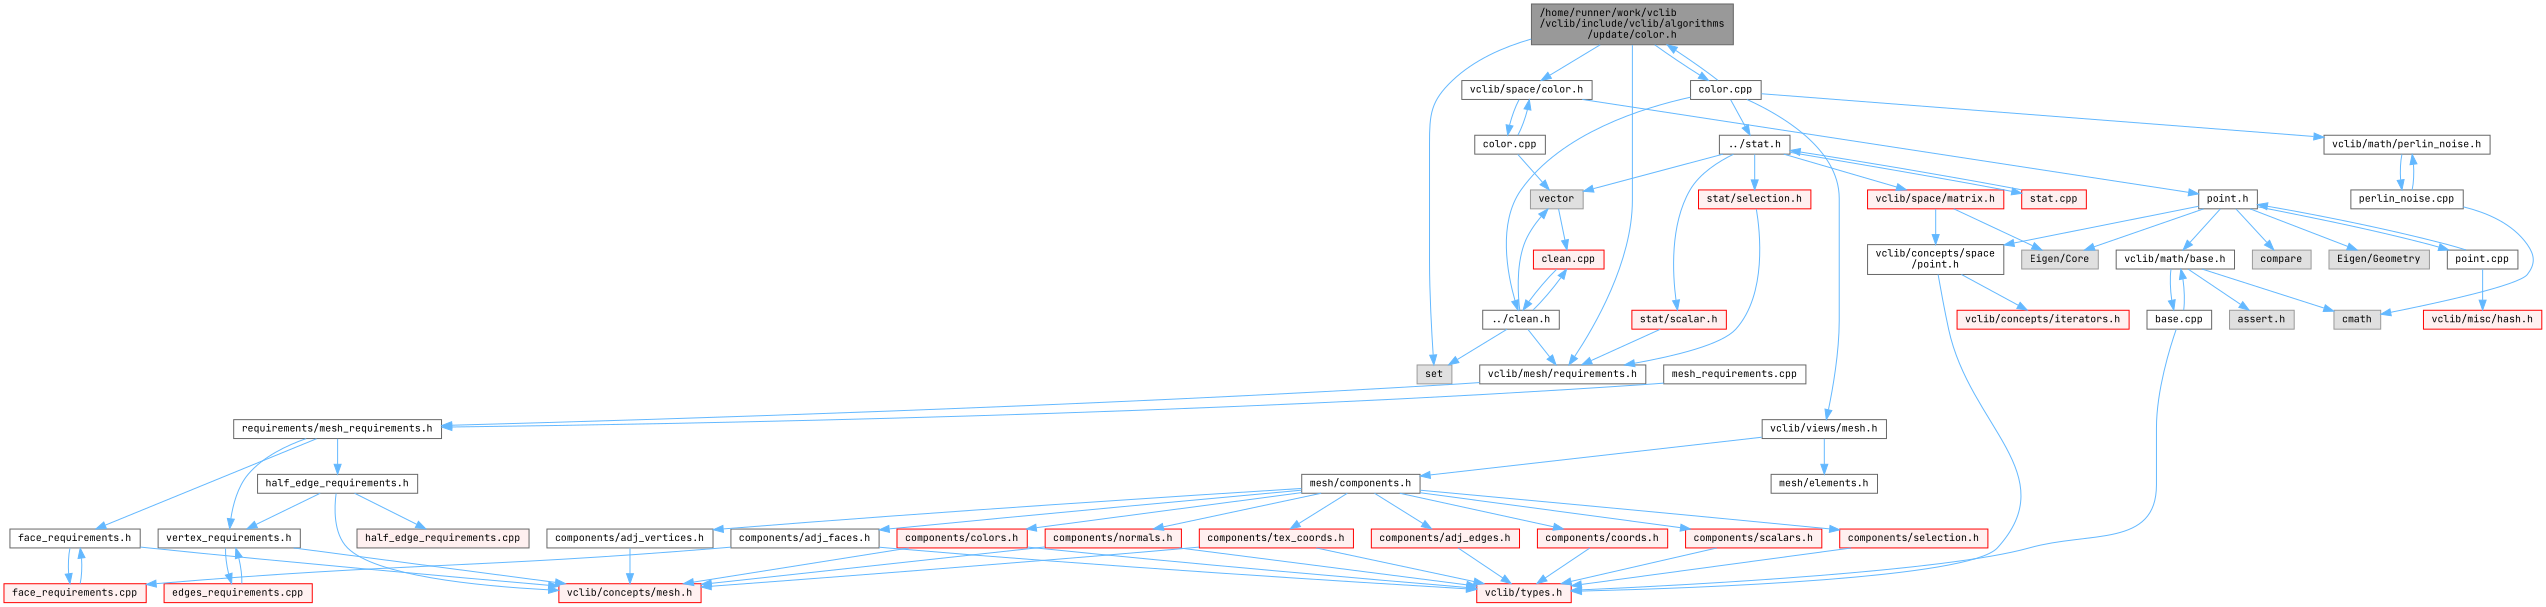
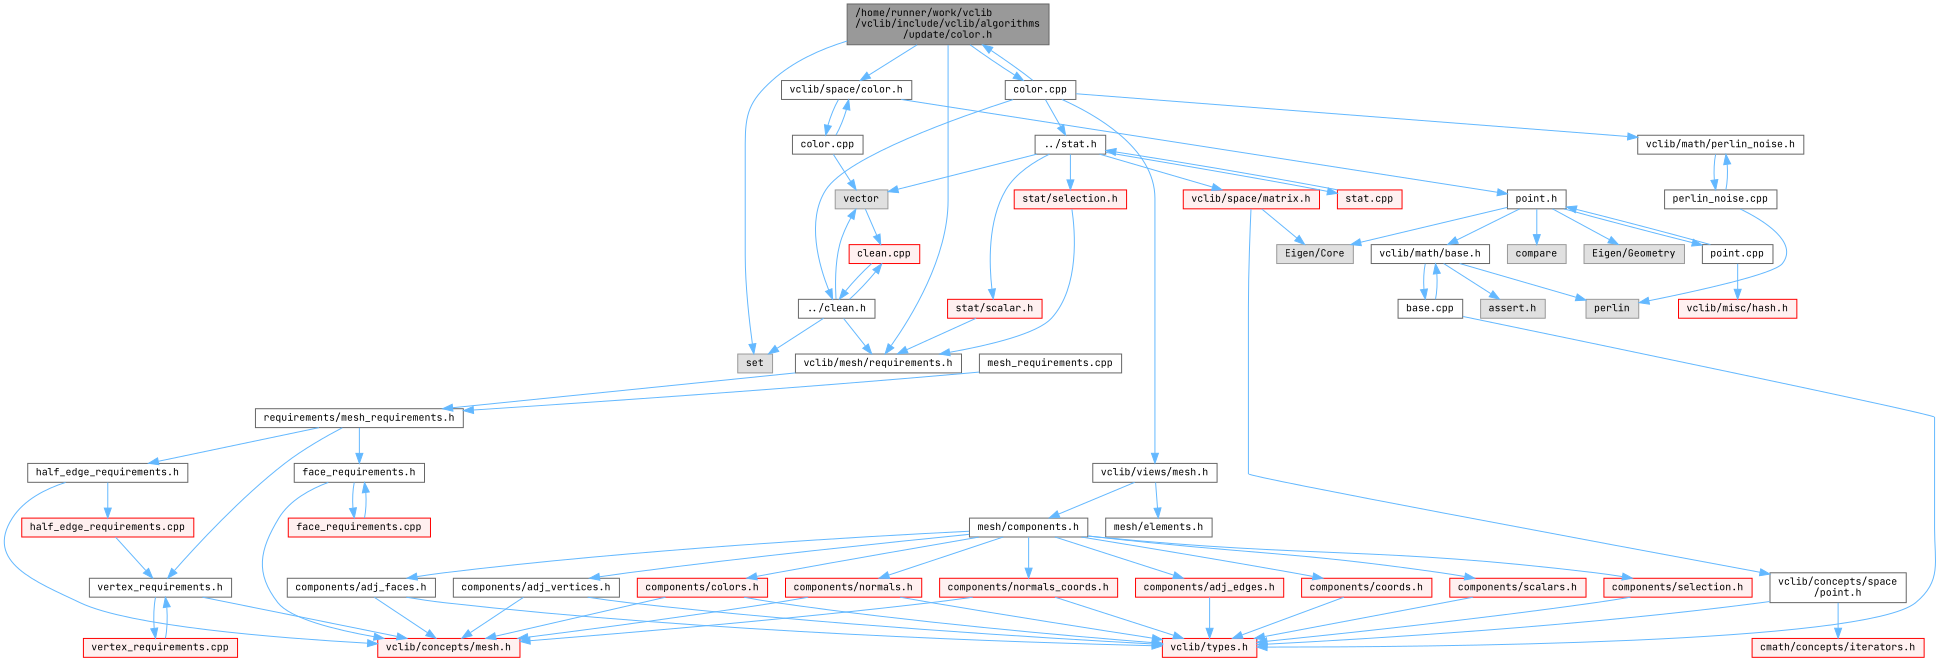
edge "point.h" -> "vclib/concepts/space /point.h": removed
node "vclib/concepts/iterators.h": label "vclib/concepts/iterators.h" -> "cmath/concepts/iterators.h"
node "cmath": label "cmath" -> "perlin"
edge "half_edge_requirements.h" -> "vertex_requirements.h": now "half_edge_requirements.cpp" -> "vertex_requirements.h"
node "half_edge_requirements.cpp": color grey40 -> red
node "components/tex_coords.h": label "components/tex_coords.h" -> "components/normals_coords.h"
edge "components/adj_faces.h" -> "face_requirements.cpp": now "components/adj_faces.h" -> "vclib/concepts/mesh.h"
node "edges_requirements.cpp": label "edges_requirements.cpp" -> "vertex_requirements.cpp"
edge "components/adj_vertices.h" -> "vclib/types.h": added
